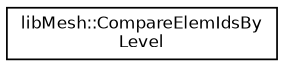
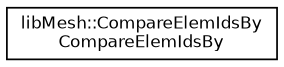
node "libMesh::CompareElemIdsBy Level": label "libMesh::CompareElemIdsBy Level" -> "libMesh::CompareElemIdsBy CompareElemIdsBy"
